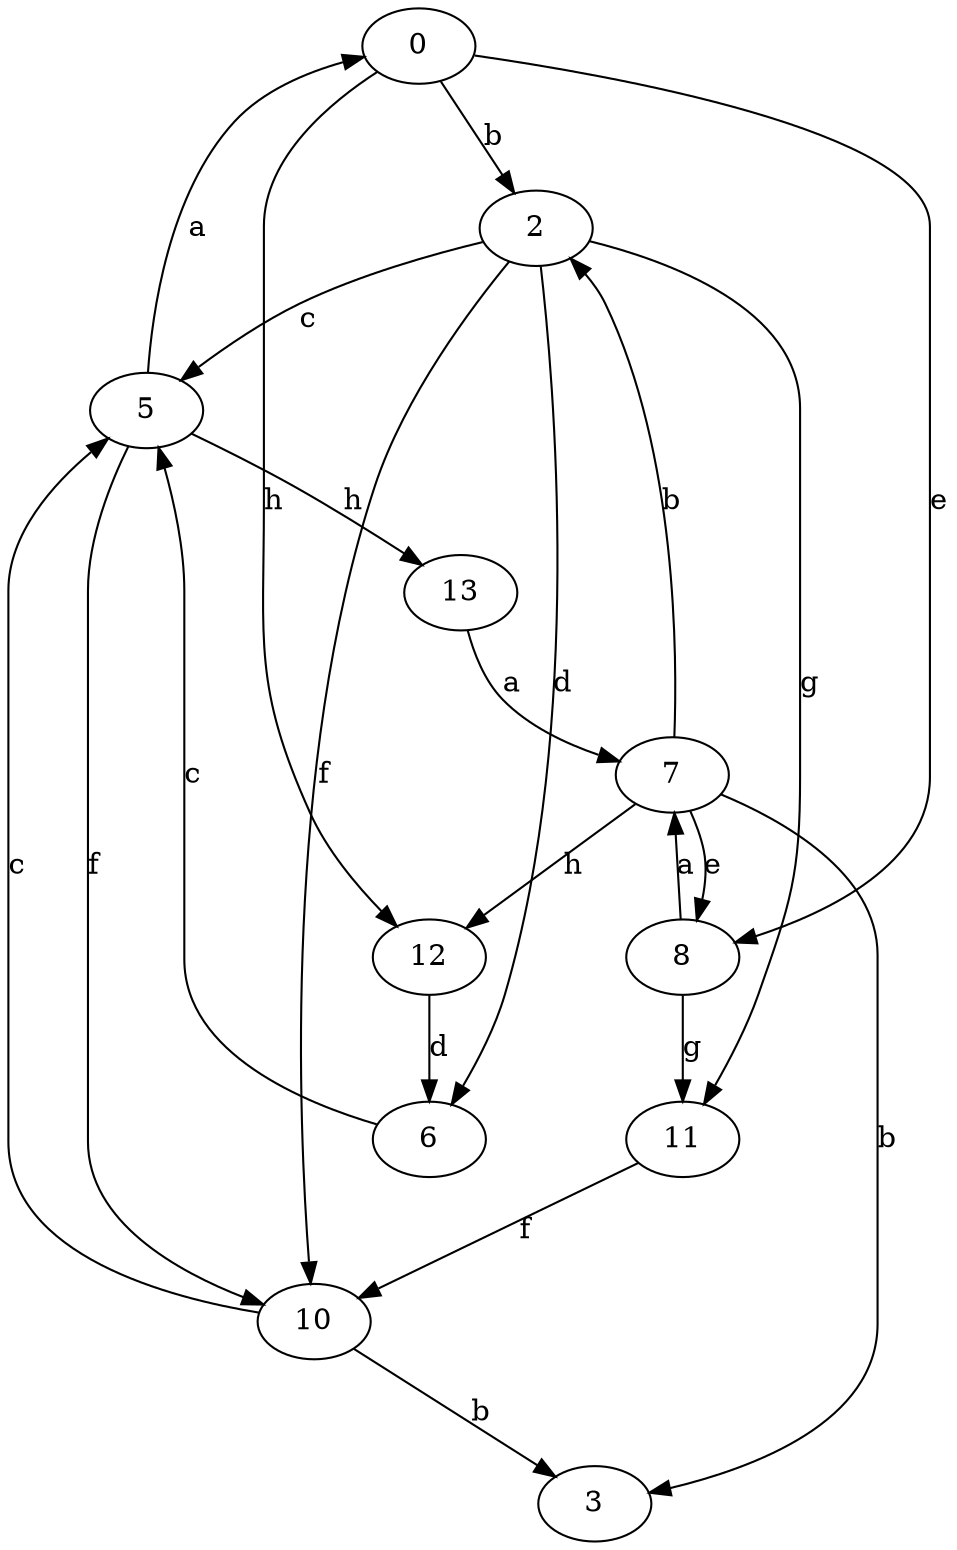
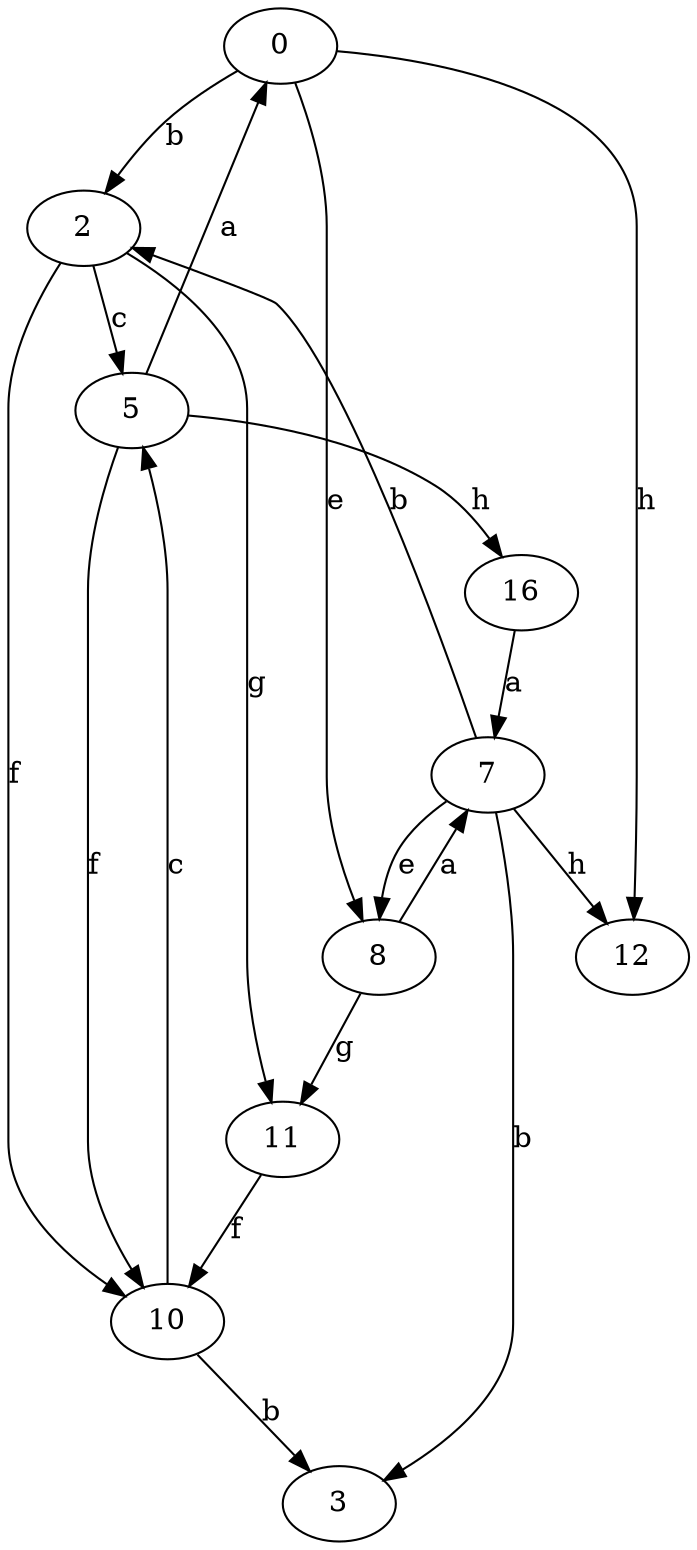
node "13": label "13" -> "16"
node "6": removed
